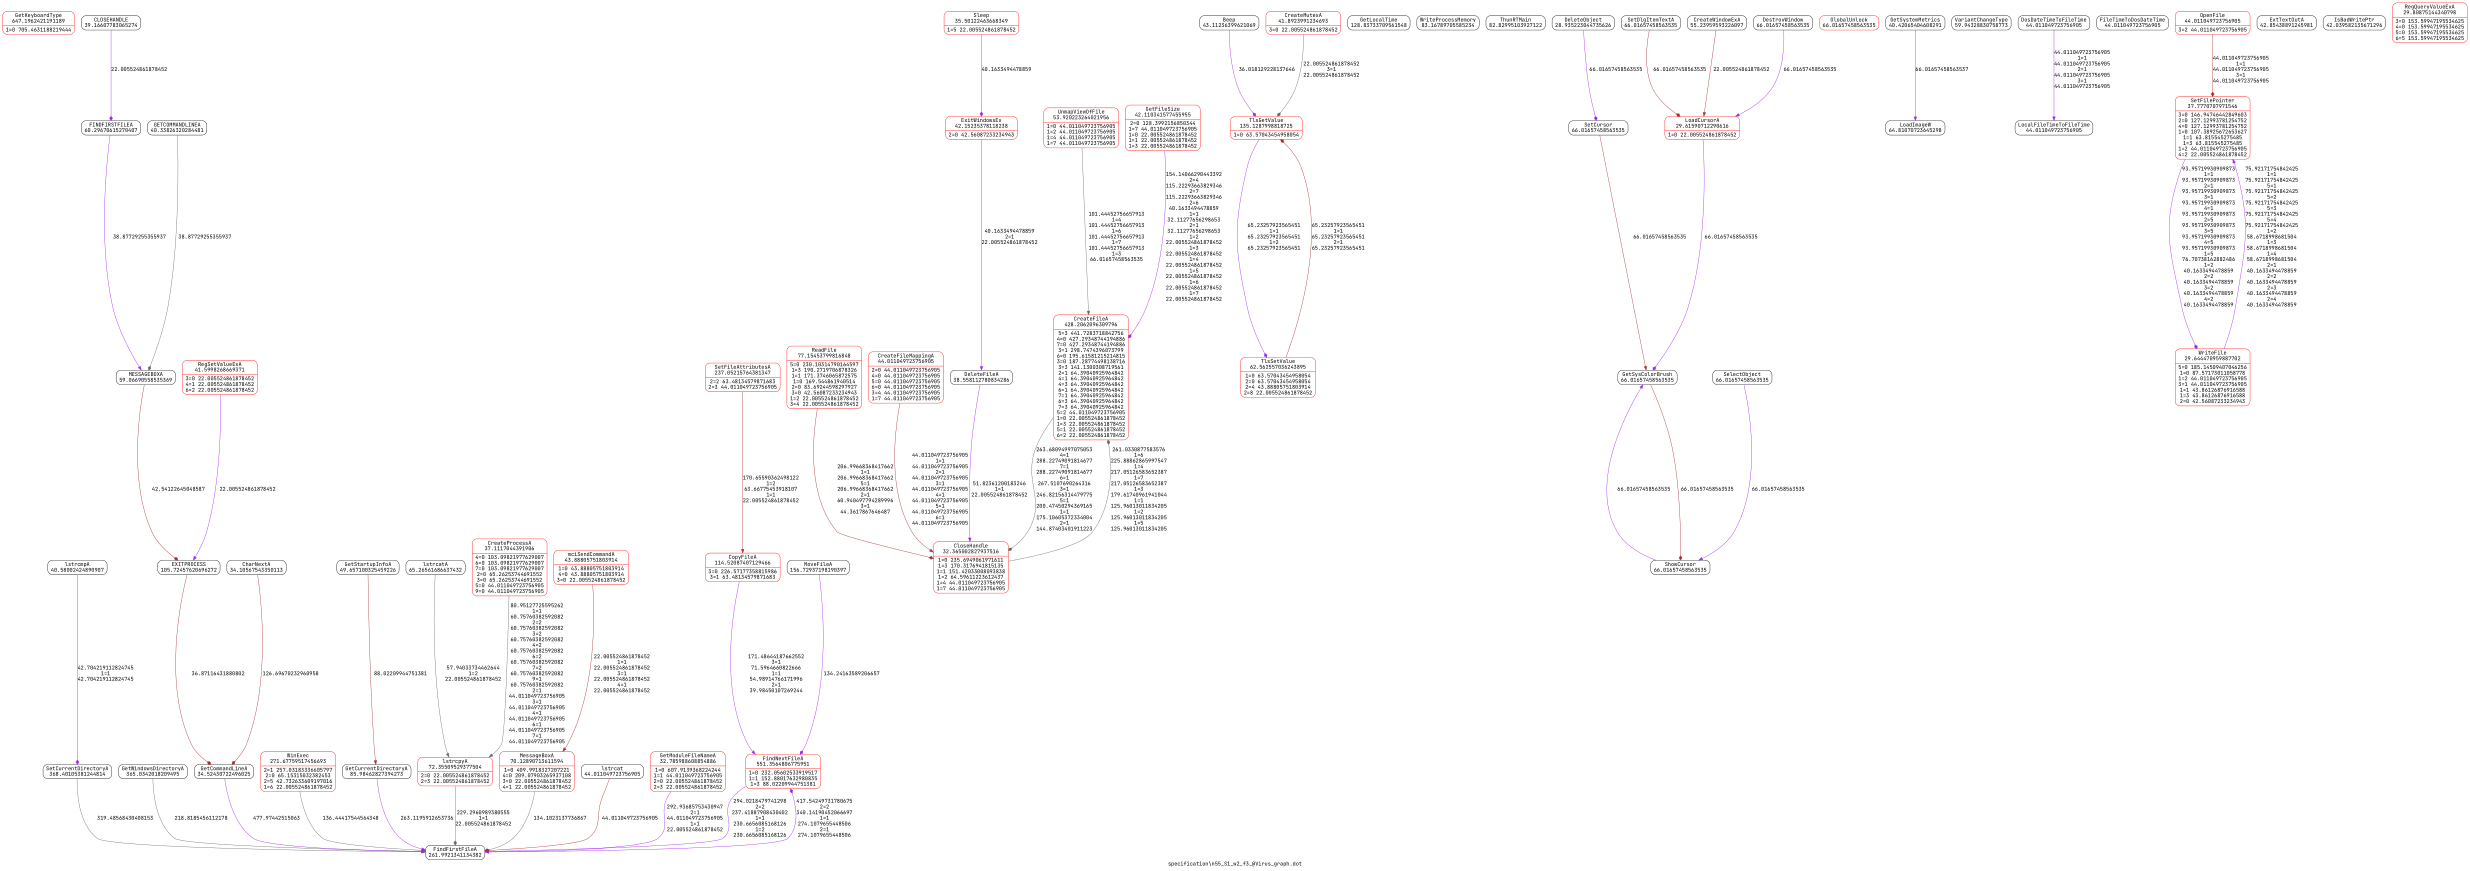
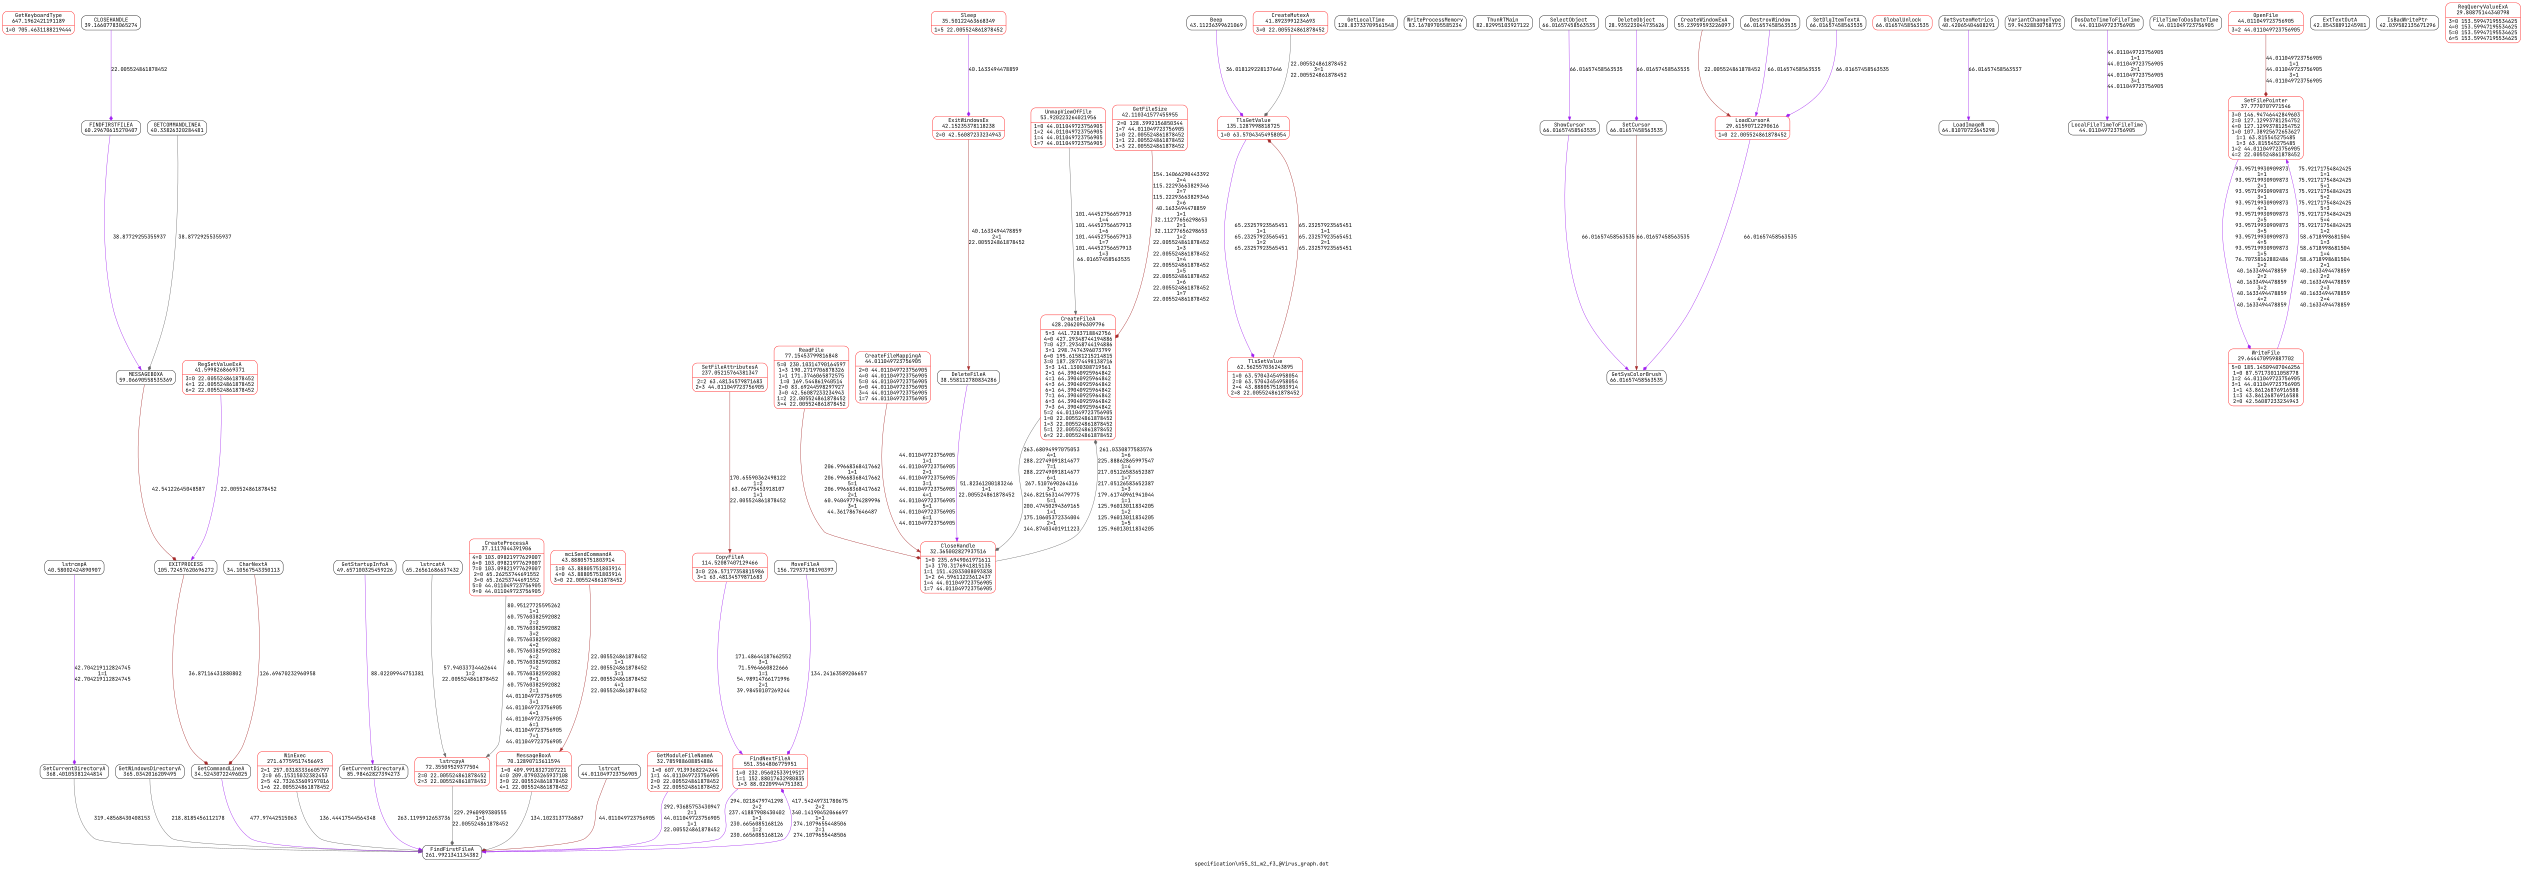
edge "SetDlgItemTextA" -> "LoadCursorA": color brown -> purple
edge "GetFileSize" -> "CreateFileA": color purple -> brown
edge "ExitWindowsEx" -> "DeleteFileA": color purple -> brown
edge "GetSysColorBrush" -> "ShowCursor": removed, label "66.01657458563535"
edge "GetStartupInfoA" -> "GetCurrentDirectoryA": color brown -> purple
node "GetWindowsDirectoryA": text "365.0342018209495" -> "365.0342016209495"
